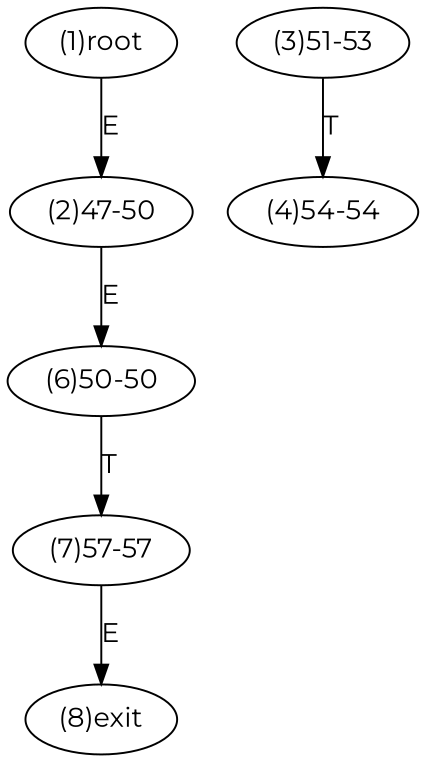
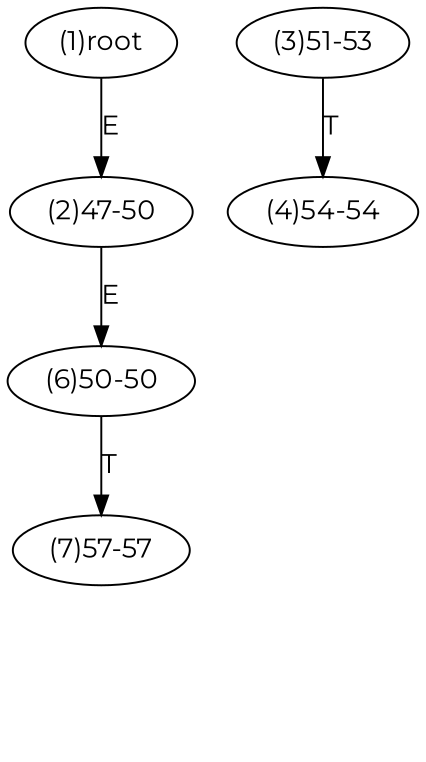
node "(8)exit": removed
